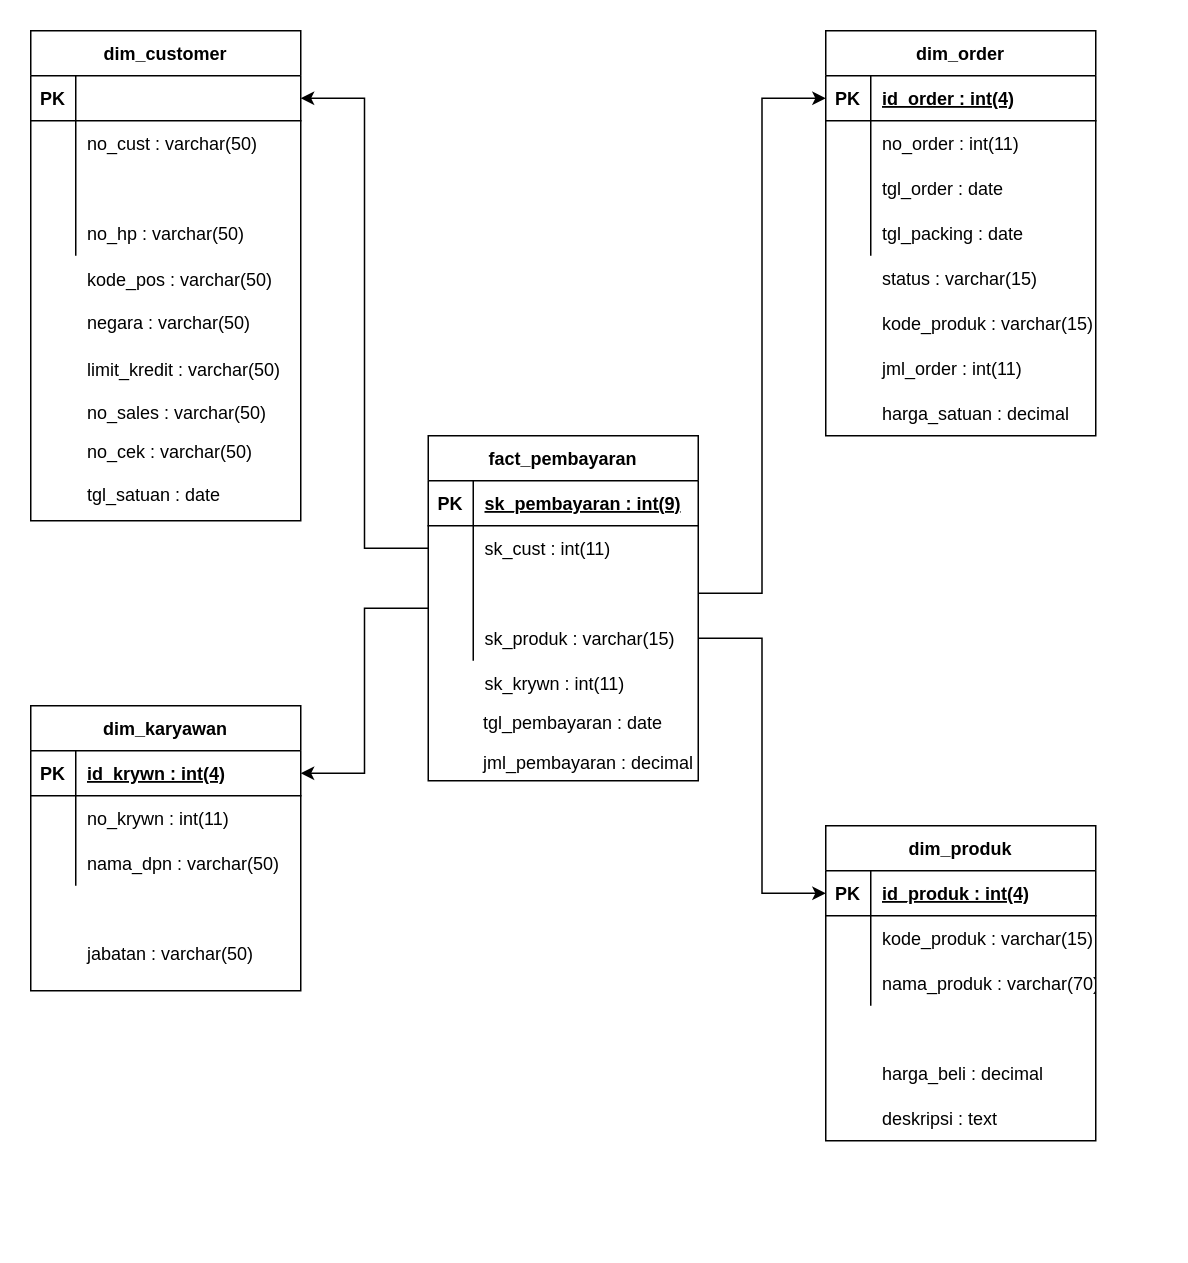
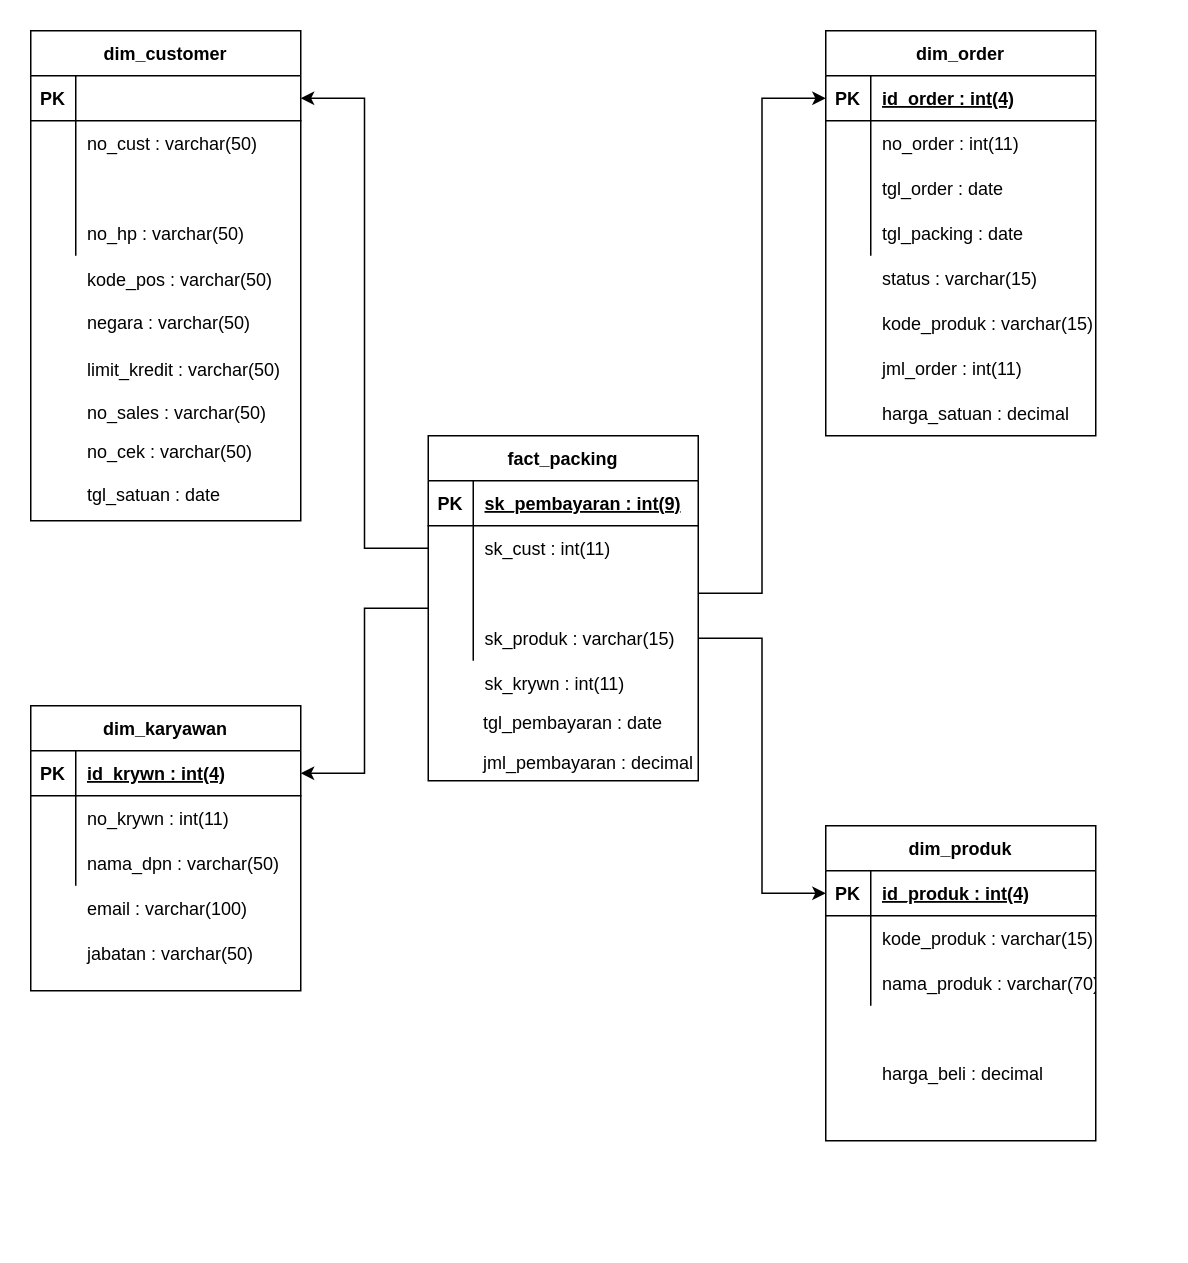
node "fact_pembayaran": label "fact_pembayaran" -> "fact_packing"
node "email : varchar(100)": added
node "deskripsi : text": removed
